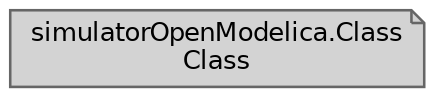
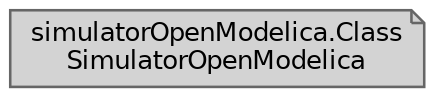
node "simulatorOpenModelica.Class Class": label "simulatorOpenModelica.Class Class" -> "simulatorOpenModelica.Class SimulatorOpenModelica"
